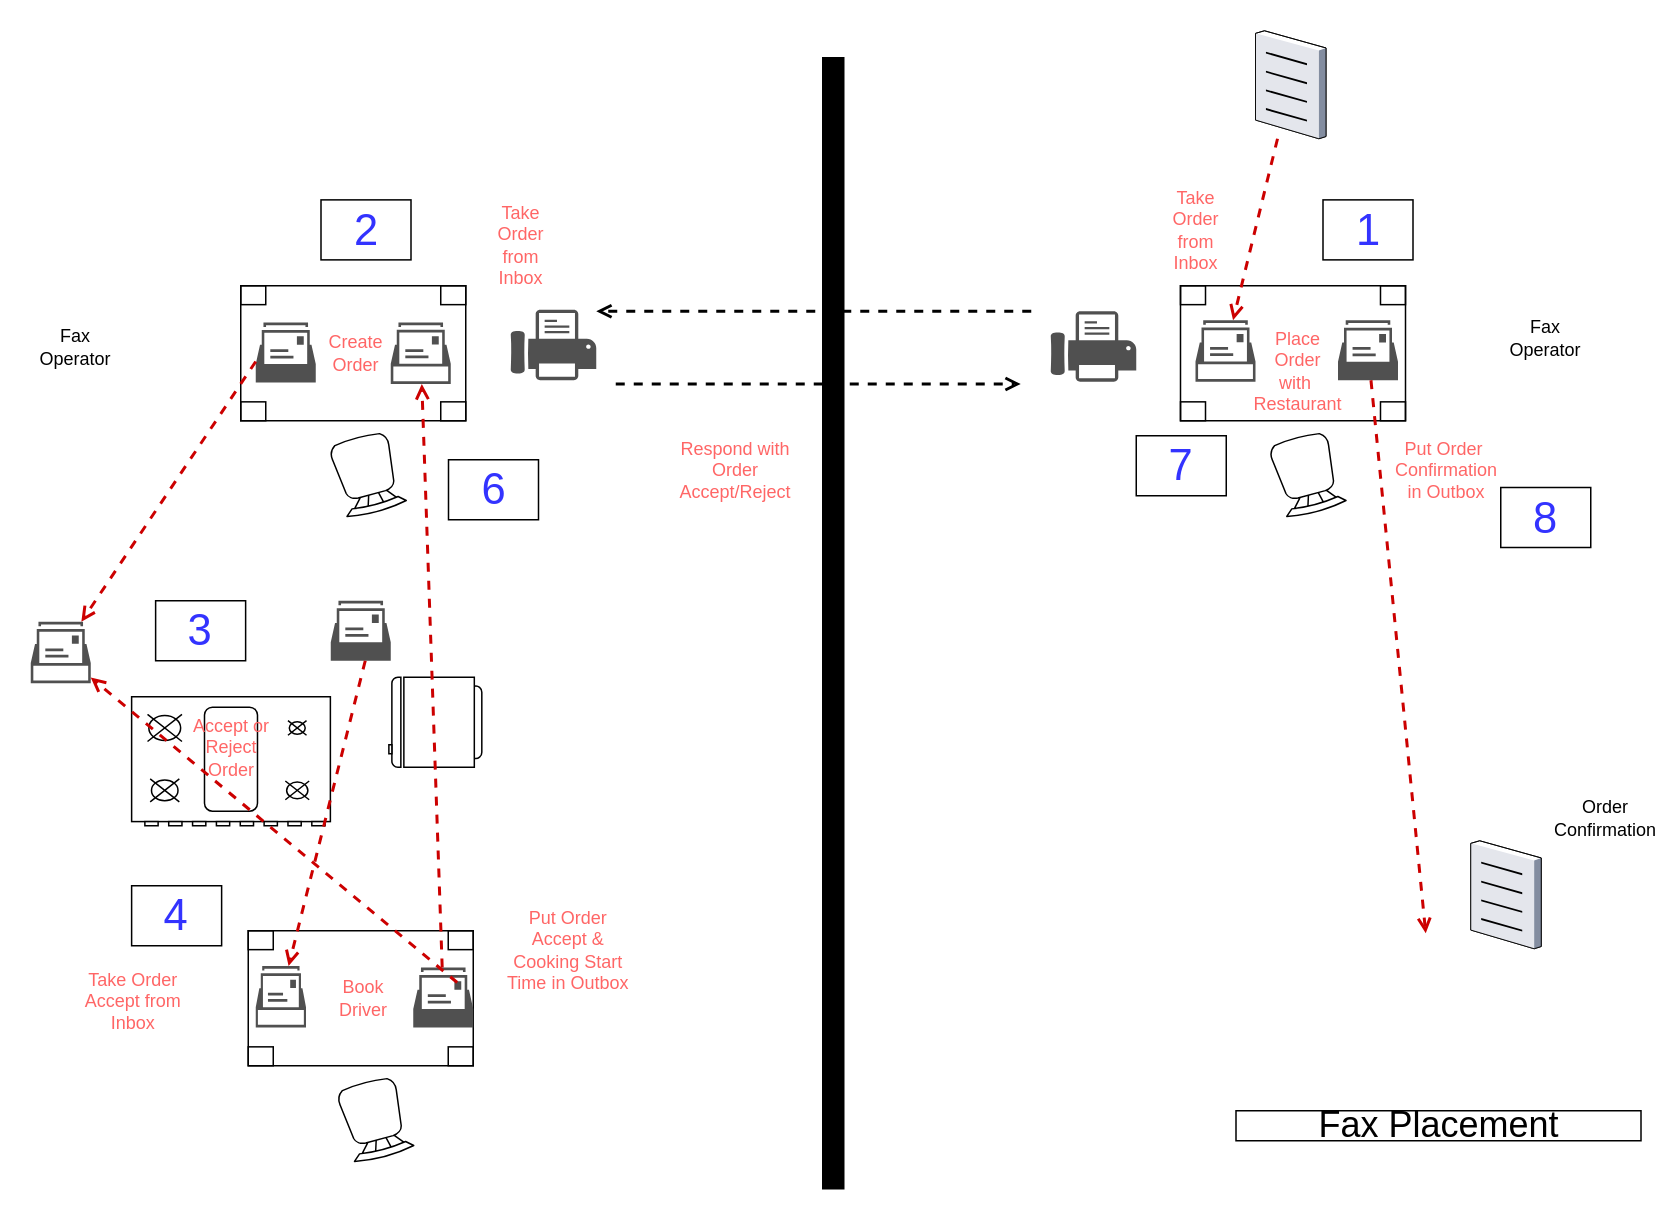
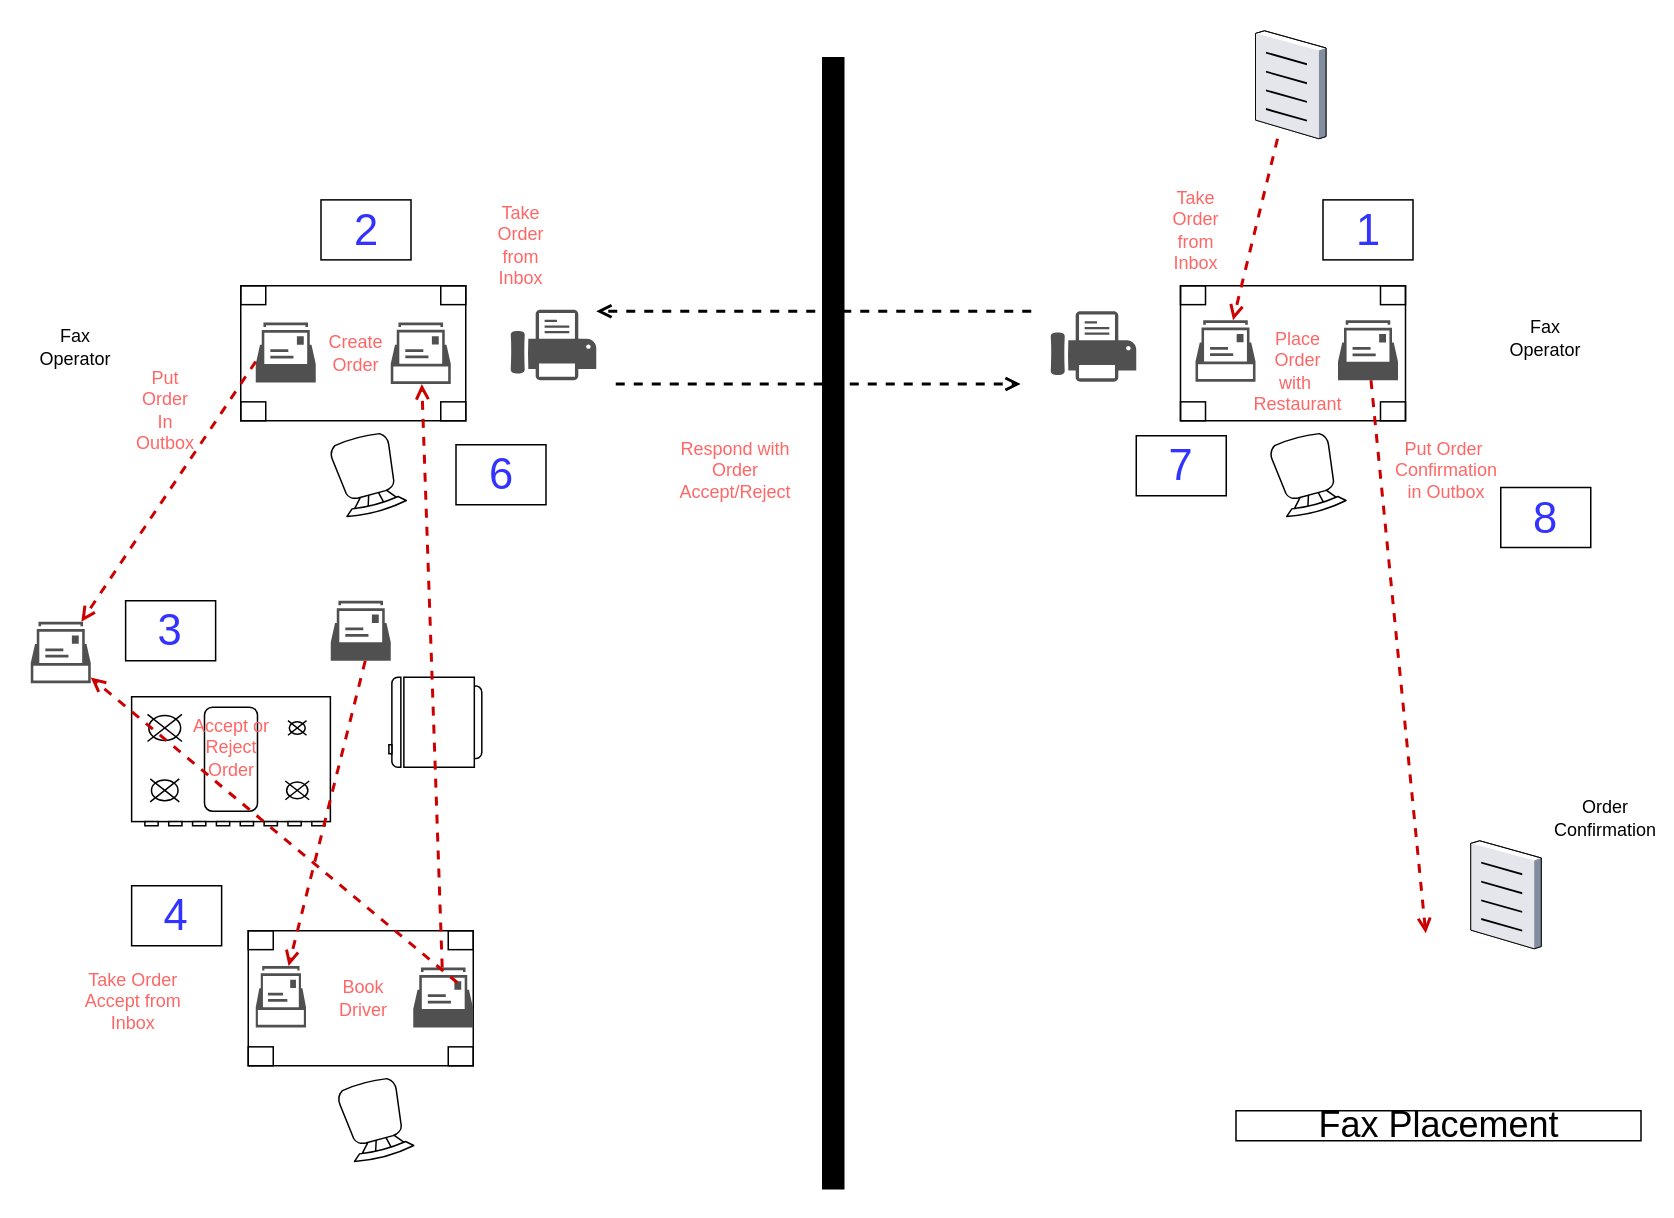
node "Put Order In Outbox": added
node "6": moved (494, 490) -> (501, 475)
node "3": moved (201, 631) -> (171, 631)
node "Put Order Accept & Cooking Start Time in Outbox": removed
